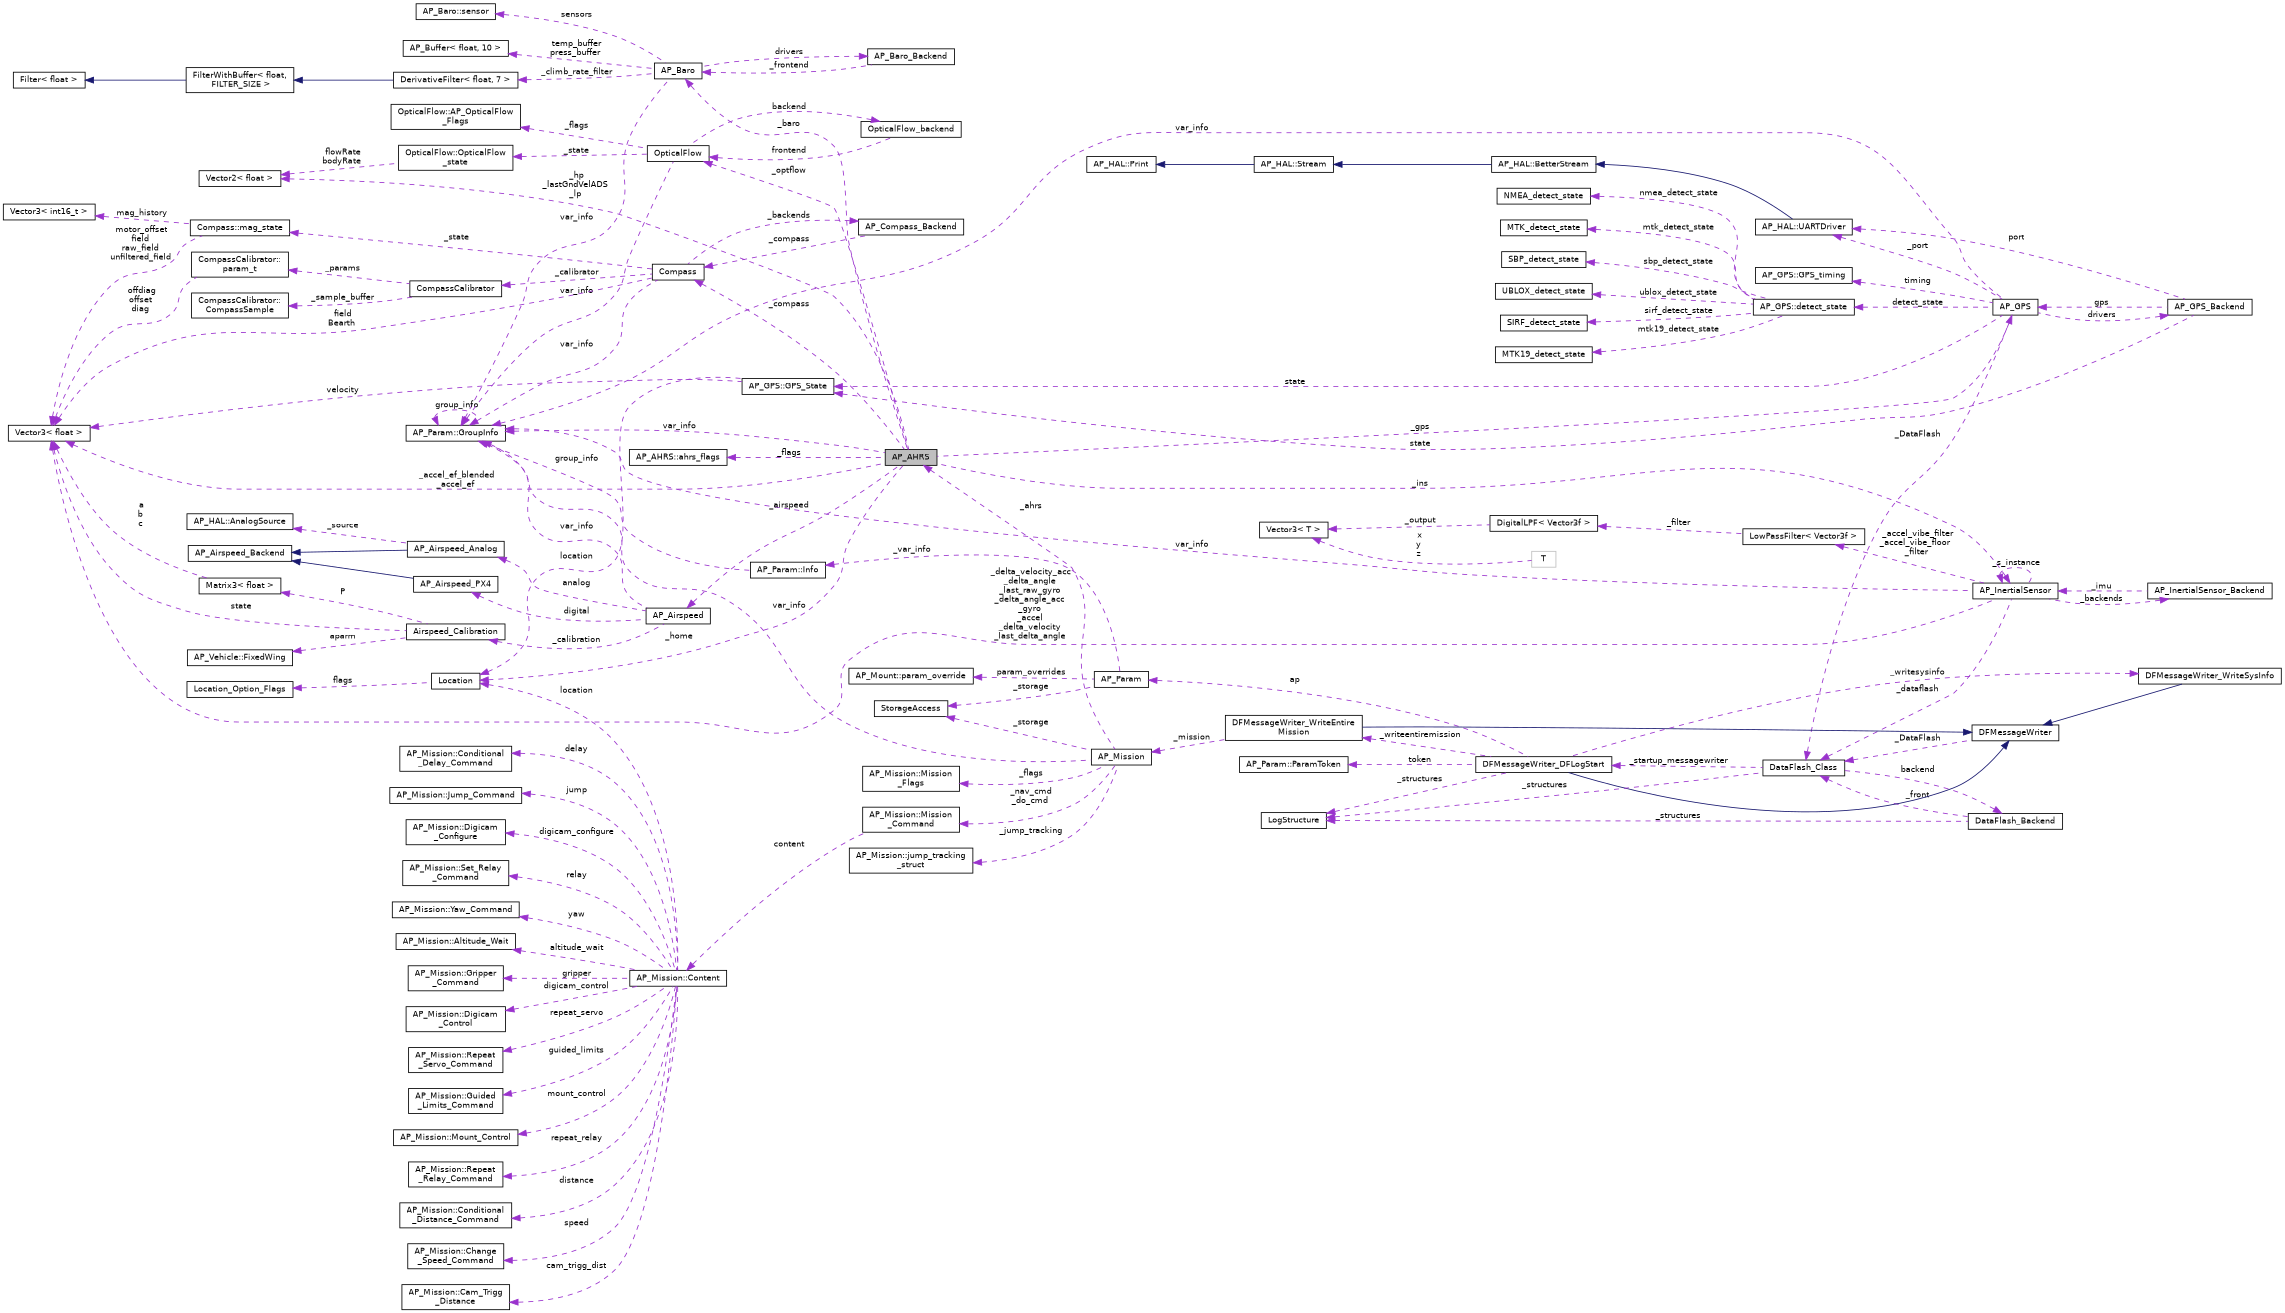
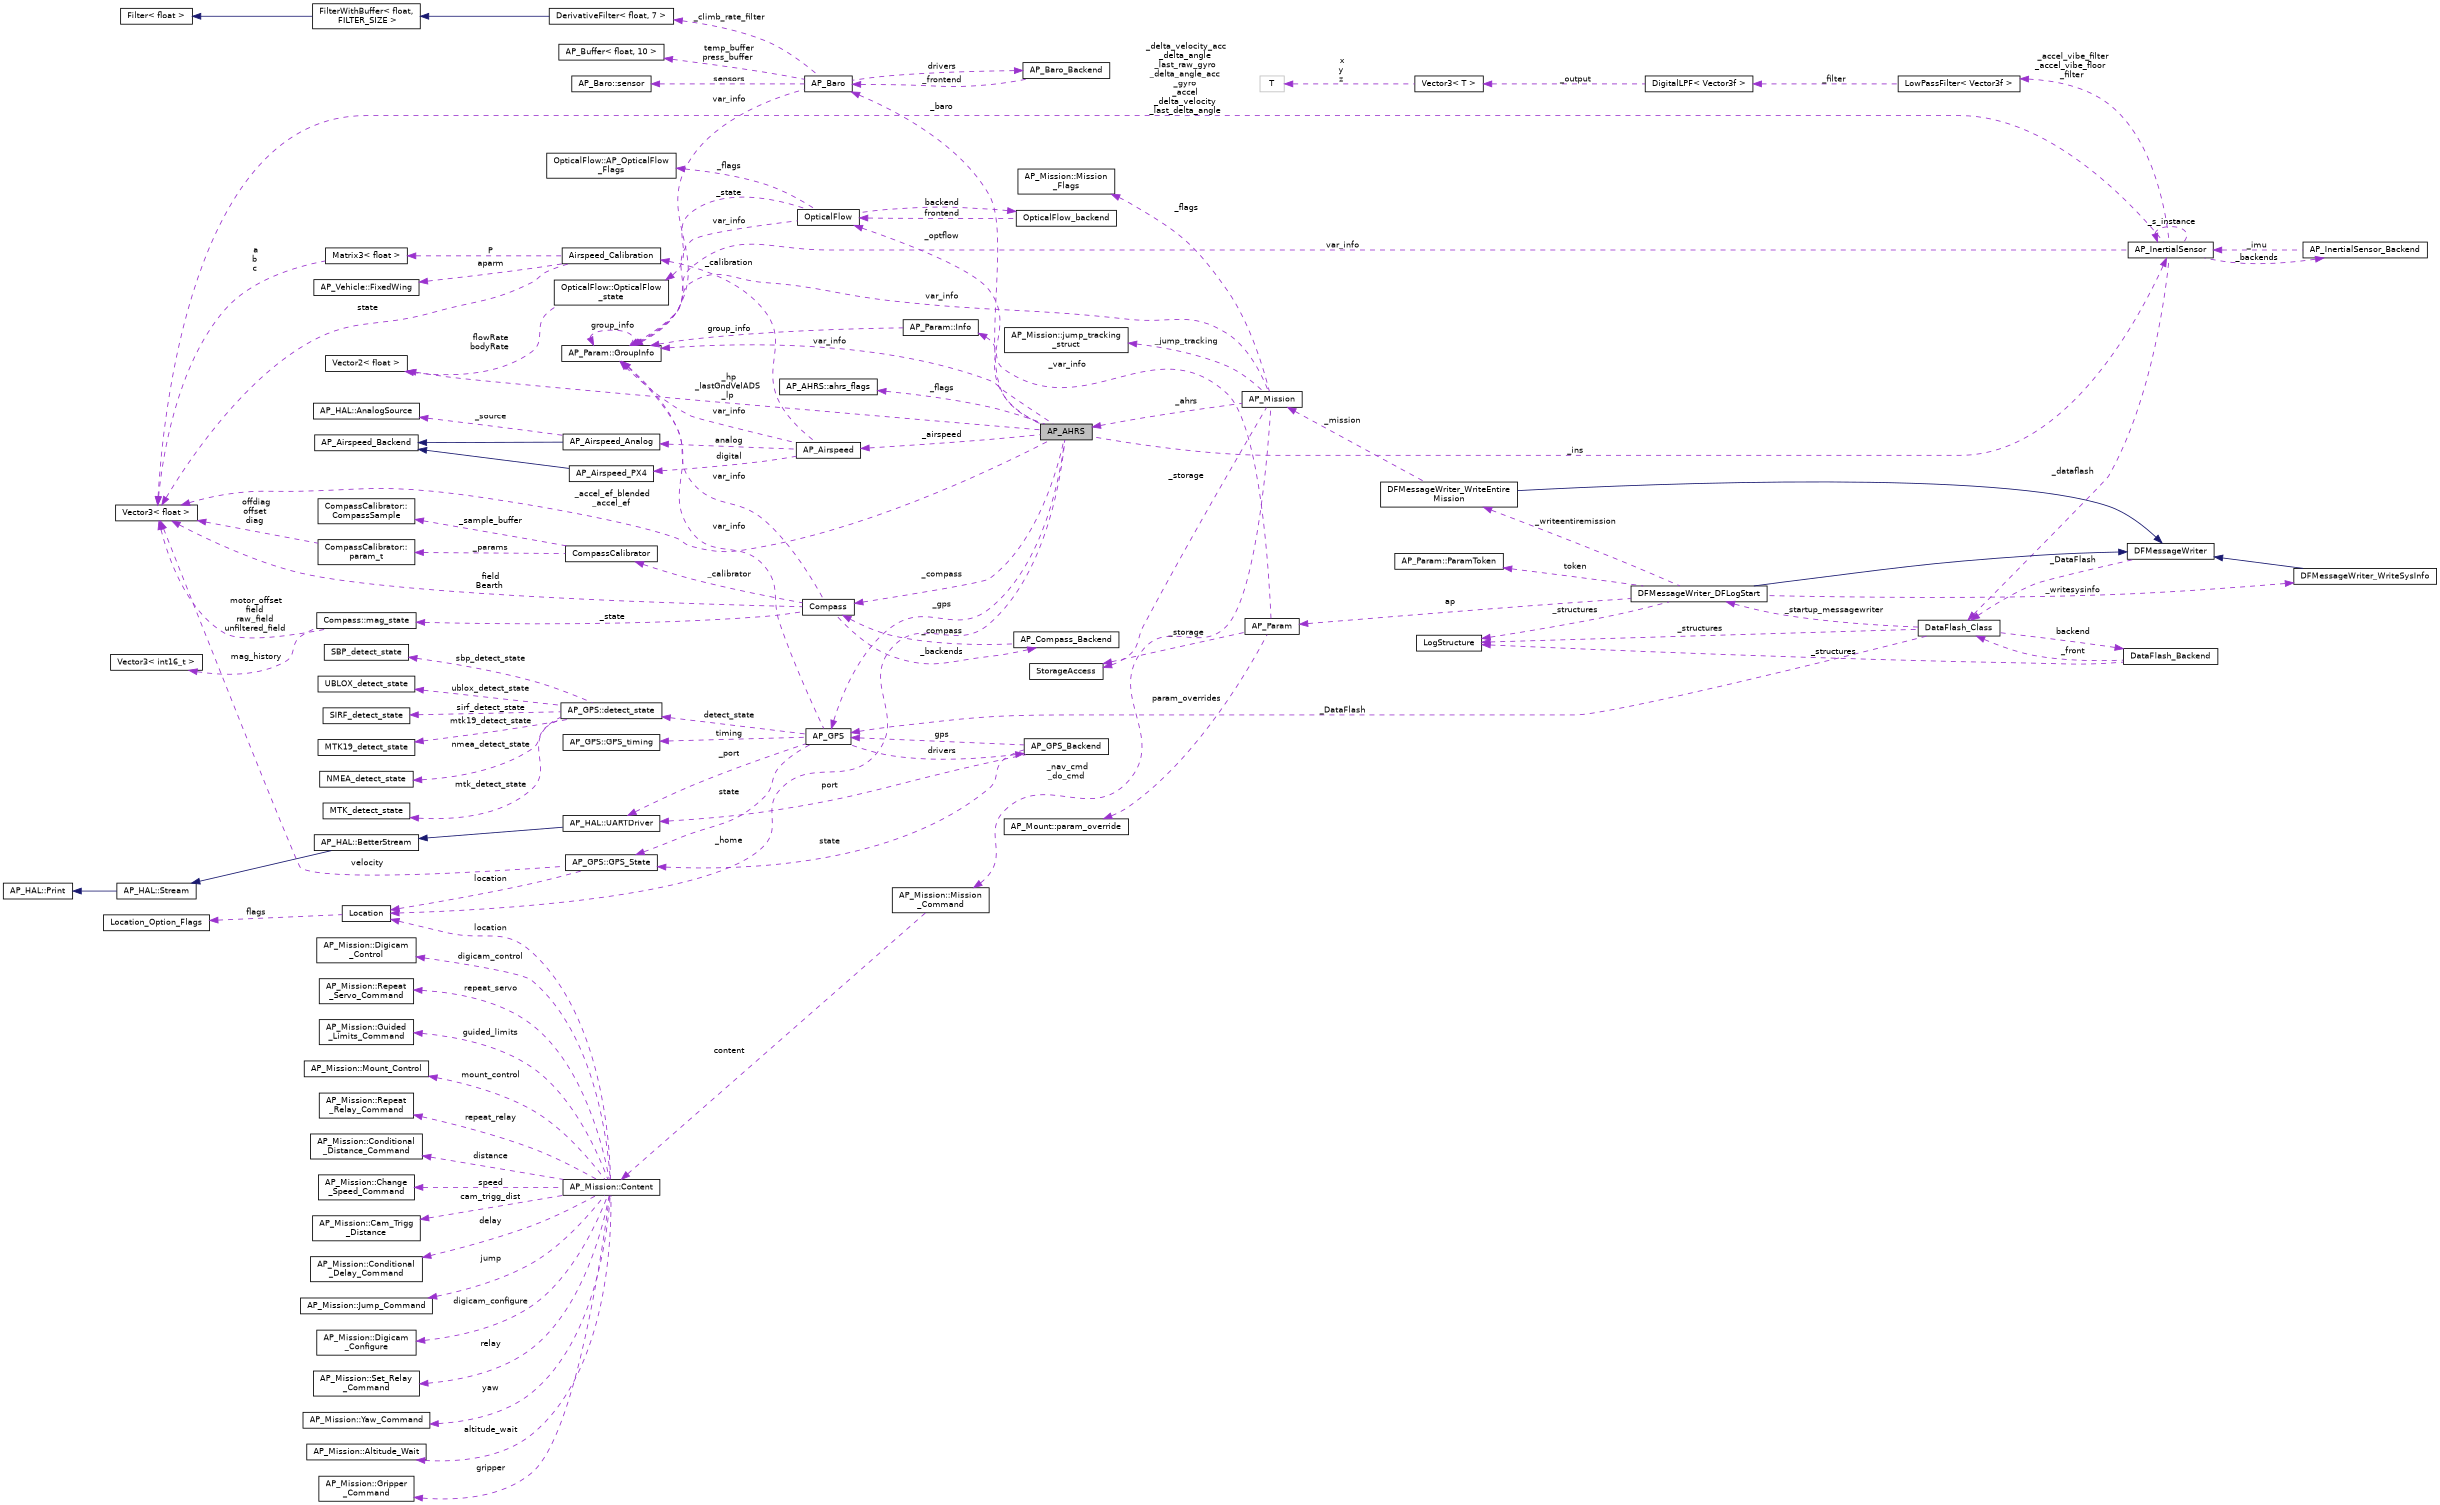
edge "AP_GPS" -> "DataFlash_Class": reversed
edge "T" -> "Vector3< T >": reversed
